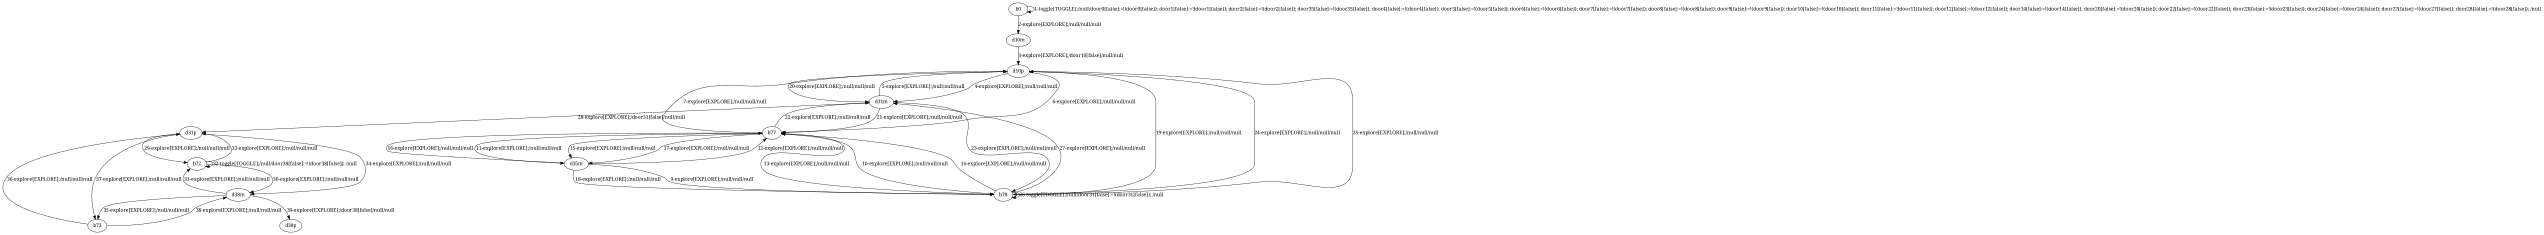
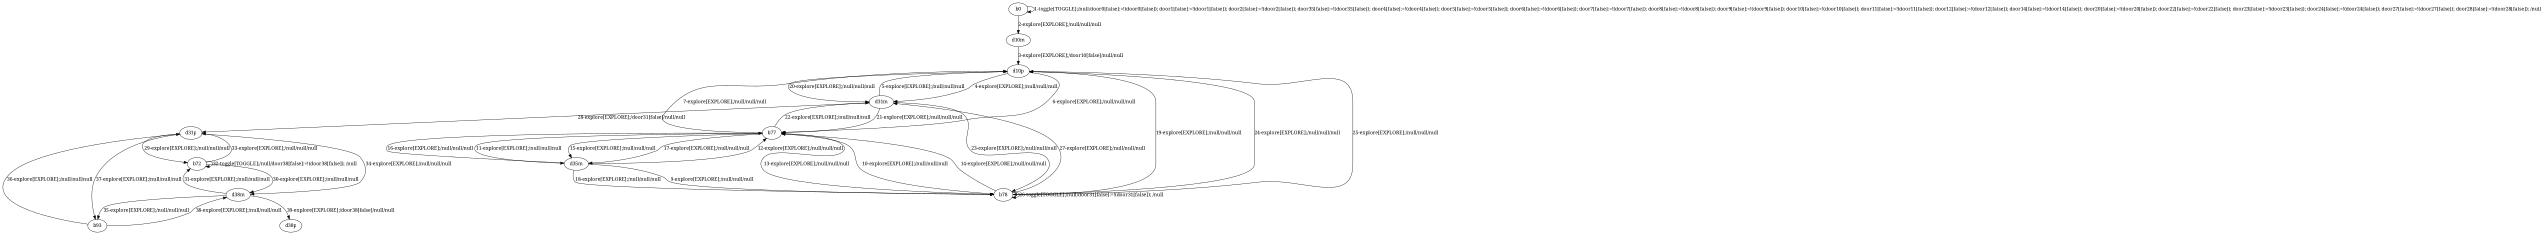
node "b73": label "b73" -> "b93"
